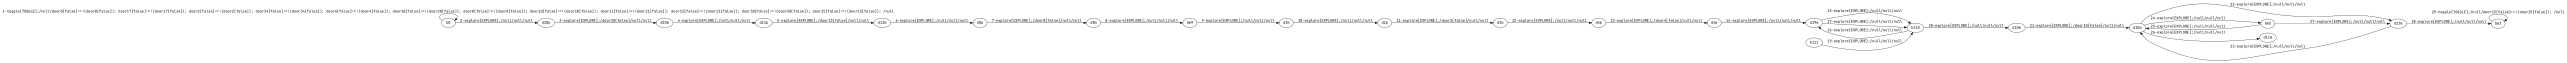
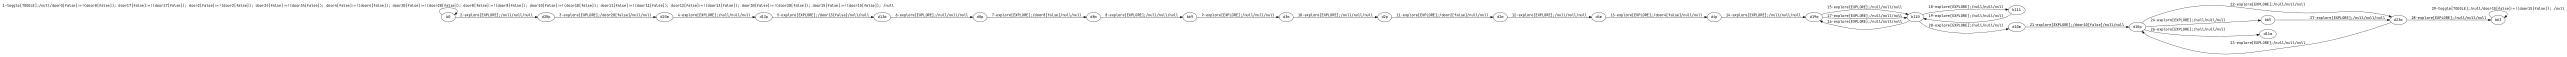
edge "b110" -> "b111": added, label "18-explore[EXPLORE];/null/null/null"
edge "b65" -> "d10p": removed, label "25-explore[EXPLORE];/null/null/null"
